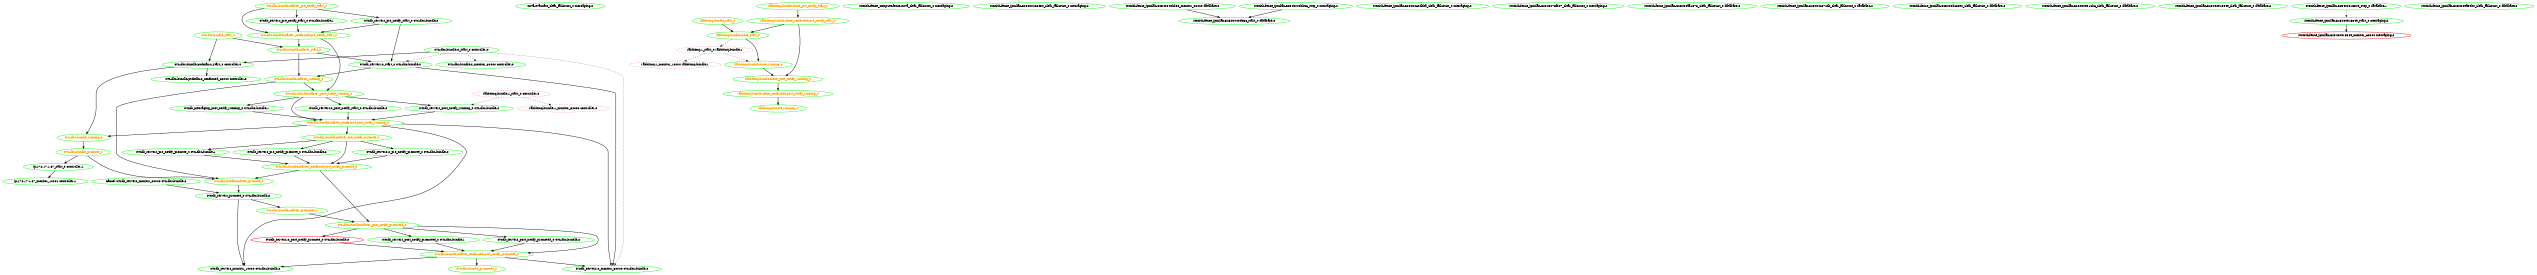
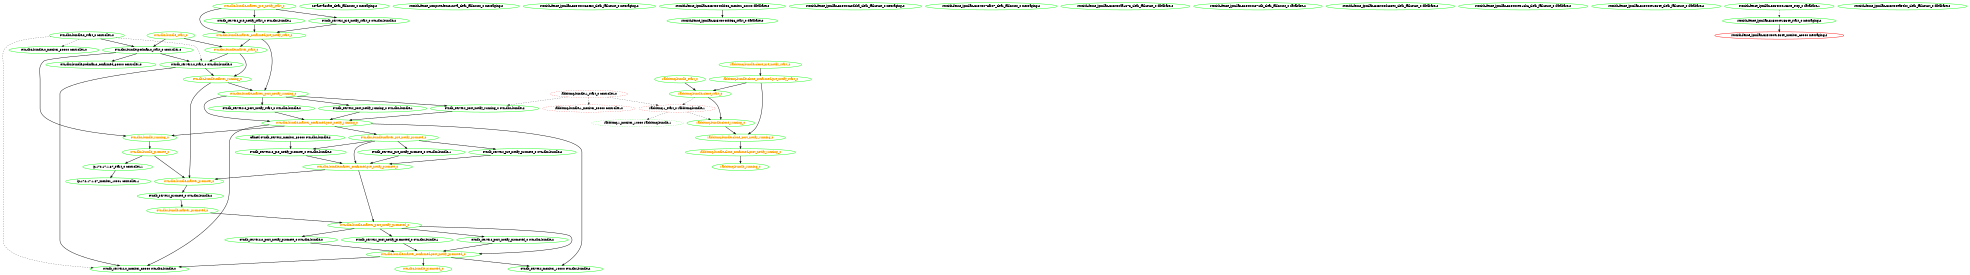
node "stonith-fence_ipmilan-52540040bb56_stop_0 messaging-2": removed
edge "ovndb_servers_pre_notify_start_0 ovn-dbs-bundle-2" -> "ovndb_servers:0_start_0 ovn-dbs-bundle-0": now "ovn-dbs-bundle-podman-0_start_0 controller-0" -> "ovndb_servers:0_start_0 ovn-dbs-bundle-0"
node "rabbitmq:1_monitor_10000 rabbitmq-bundle-1": color red -> green
edge "rabbitmq-bundle-1_start_0 controller-0" -> "rabbitmq:1_start_0 rabbitmq-bundle-1": added
node "ovndb_messaging_post_notify_running_0 ovn-dbs-bundle-1": label "ovndb_messaging_post_notify_running_0 ovn-dbs-bundle-1" -> "ovndb_servers_post_notify_running_0 ovn-dbs-bundle-1"
edge "Cancel ovndb_servers_monitor_30000 ovn-dbs-bundle-2" -> "ovndb_servers_promote_0 ovn-dbs-bundle-2": now "Cancel ovndb_servers_monitor_30000 ovn-dbs-bundle-2" -> "ovndb_servers:0_pre_notify_promote_0 ovn-dbs-bundle-0"
edge "ovndb_servers_promote_0 ovn-dbs-bundle-2" -> "ovndb_servers_monitor_10000 ovn-dbs-bundle-2": removed
node "ovndb_servers:0_post_notify_promote_0 ovn-dbs-bundle-0": color red -> green
